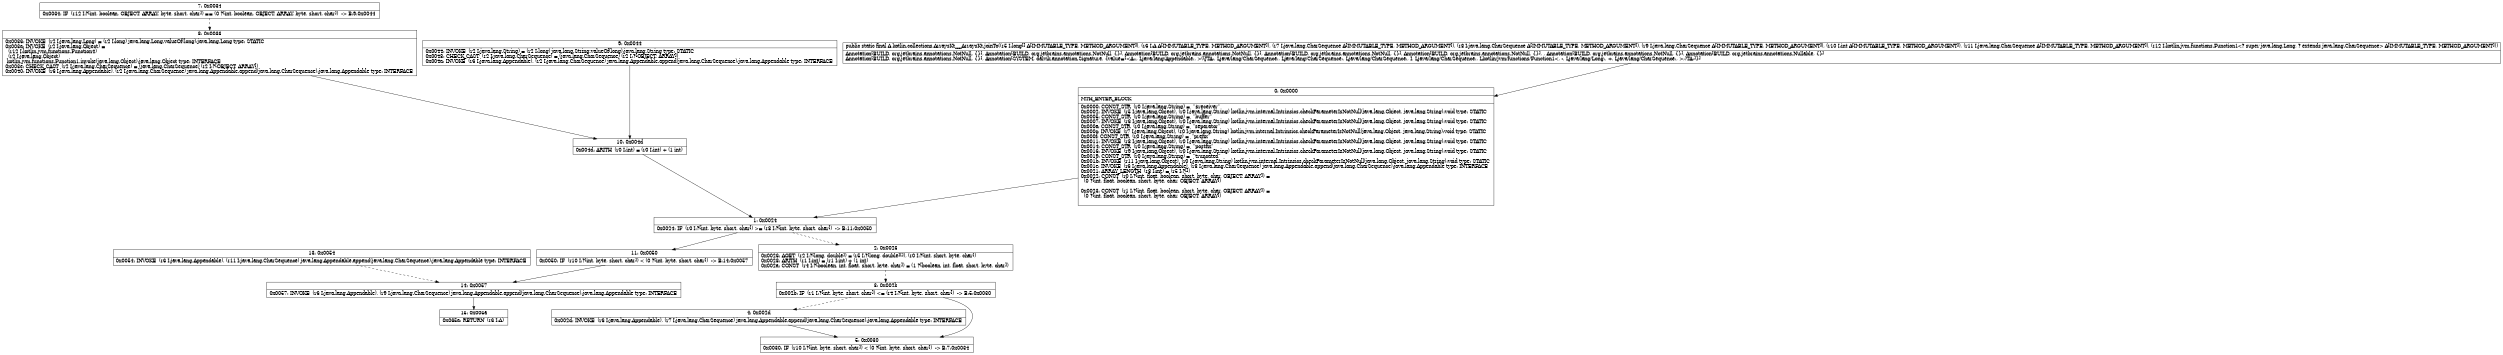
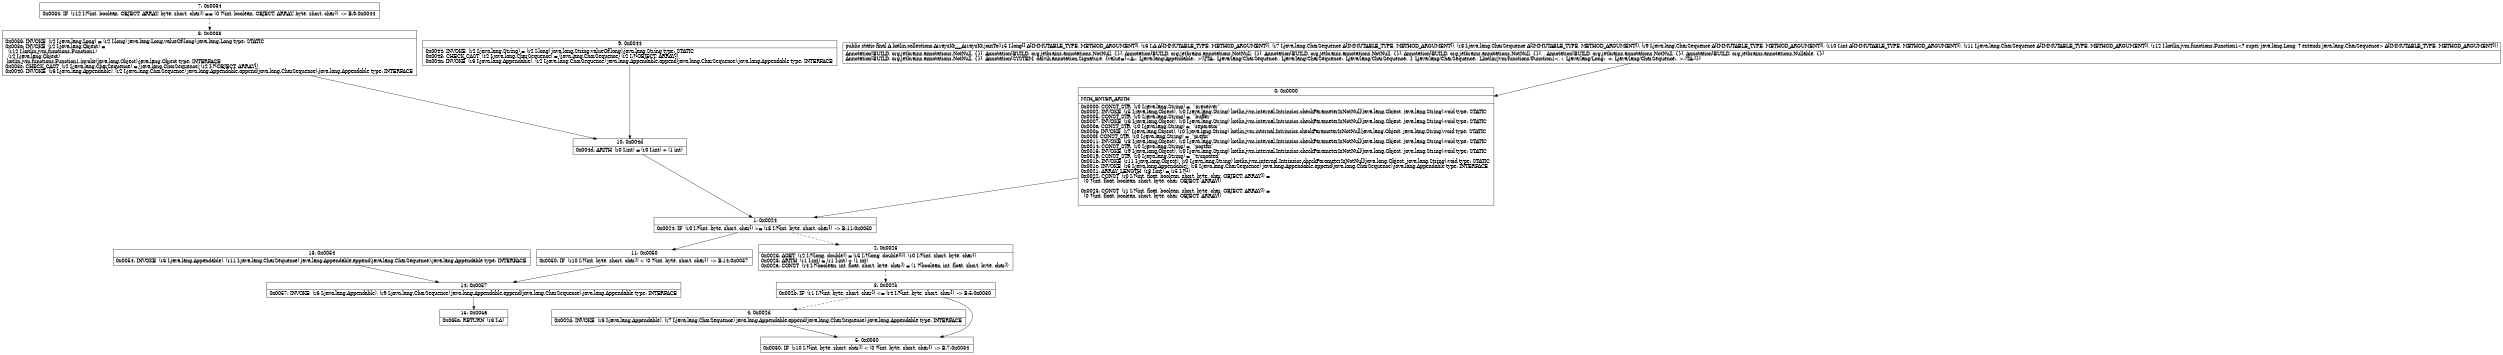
node "8: 0x0036": text "(r12 I:kotlin.jvm.functions.Function4)" -> "(r12 I:kotlin.jvm.functions.Function1)"
node "0: 0x0000": text "MTH_ENTER_BLOCK" -> "MTH_ENTER_ARITH"
edge "13: 0x0054" -> "14: 0x0057": style dashed -> solid
